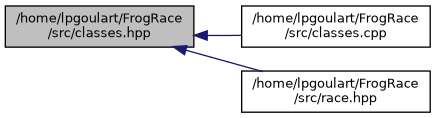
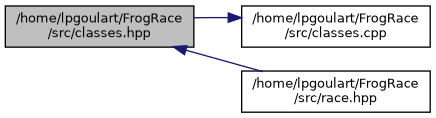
edge "/home/lpgoulart/FrogRace /src/classes.cpp" -> "/home/lpgoulart/FrogRace /src/classes.hpp": reversed
